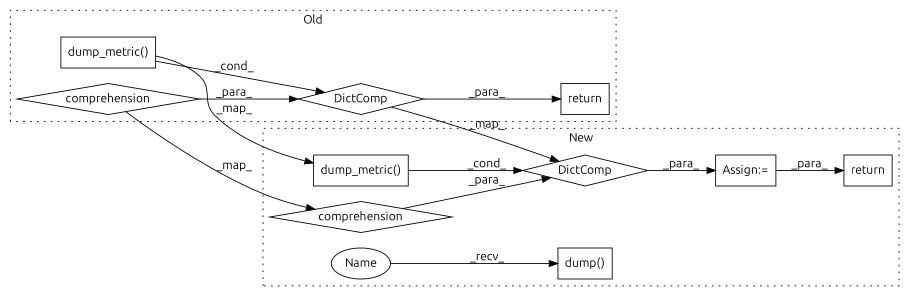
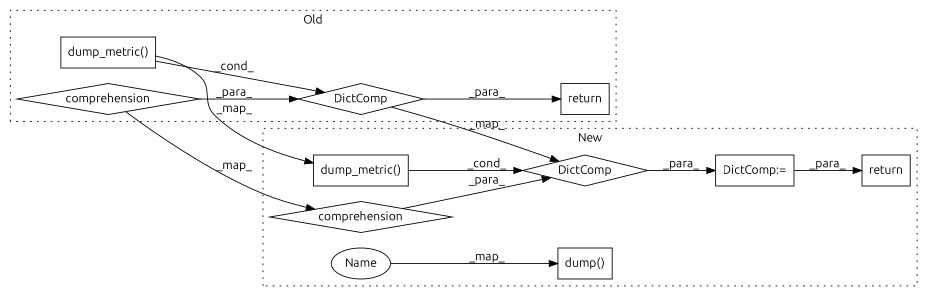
node "Assign:=": label "Assign:=" -> "DictComp:="
edge "Name" -> "dump()": label "_recv_" -> "_map_"
